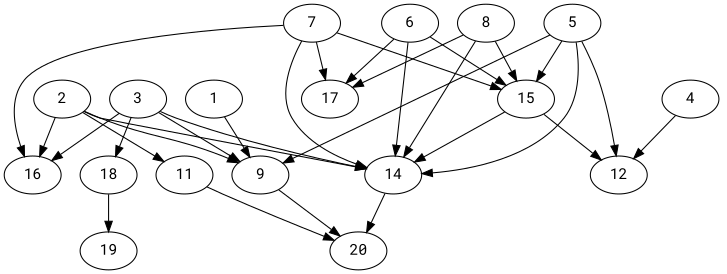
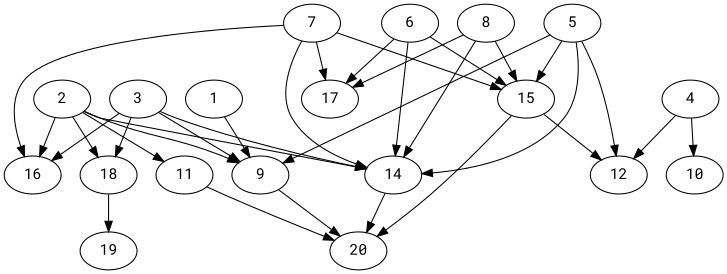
edge "2" -> "18": added
edge "15" -> "14": now "15" -> "20"
node "10": added
